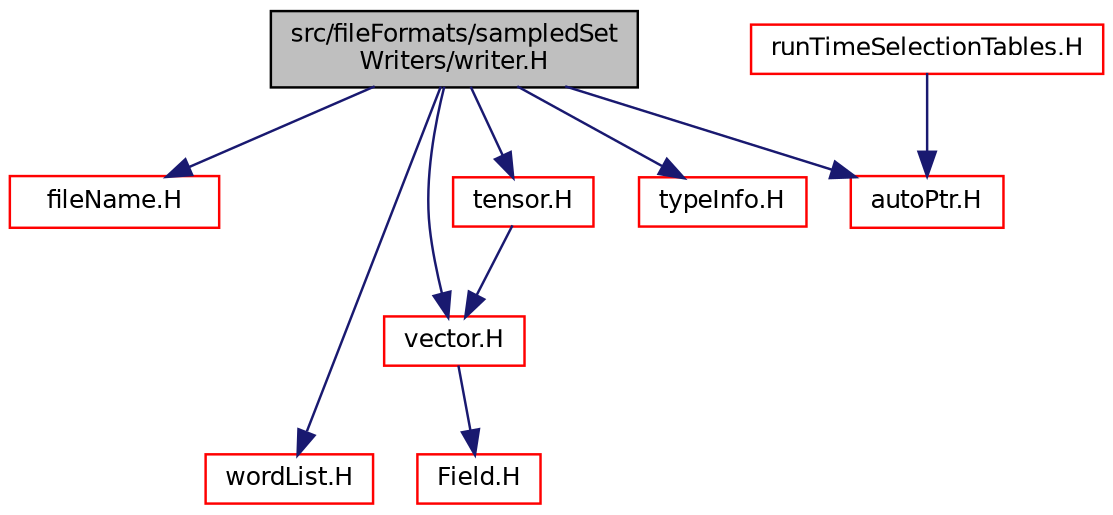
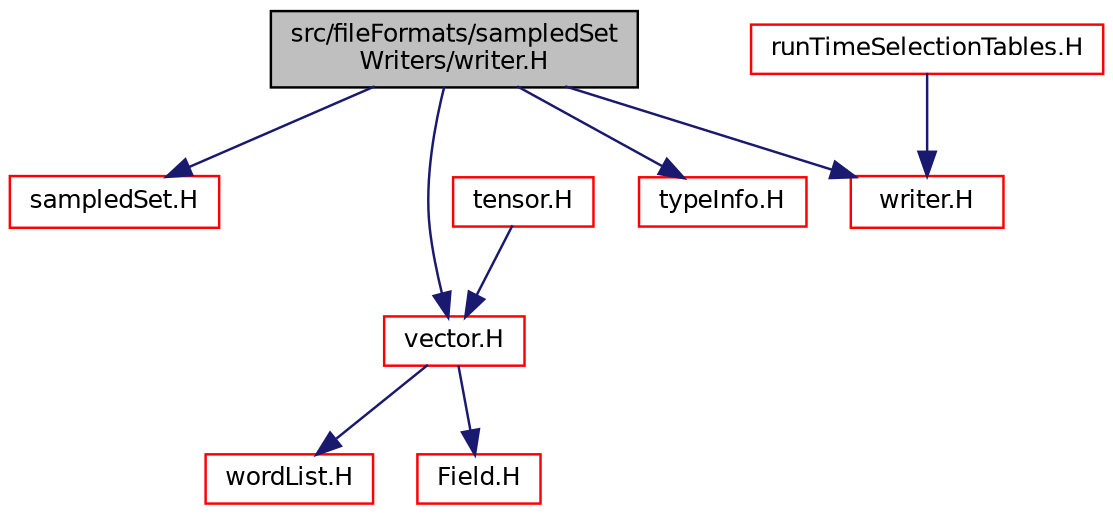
edge "src/fileFormats/sampledSet Writers/writer.H" -> "tensor.H": removed
node "fileName.H": label "fileName.H" -> "sampledSet.H"
node "autoPtr.H": label "autoPtr.H" -> "writer.H"
edge "src/fileFormats/sampledSet Writers/writer.H" -> "wordList.H": now "vector.H" -> "wordList.H"
